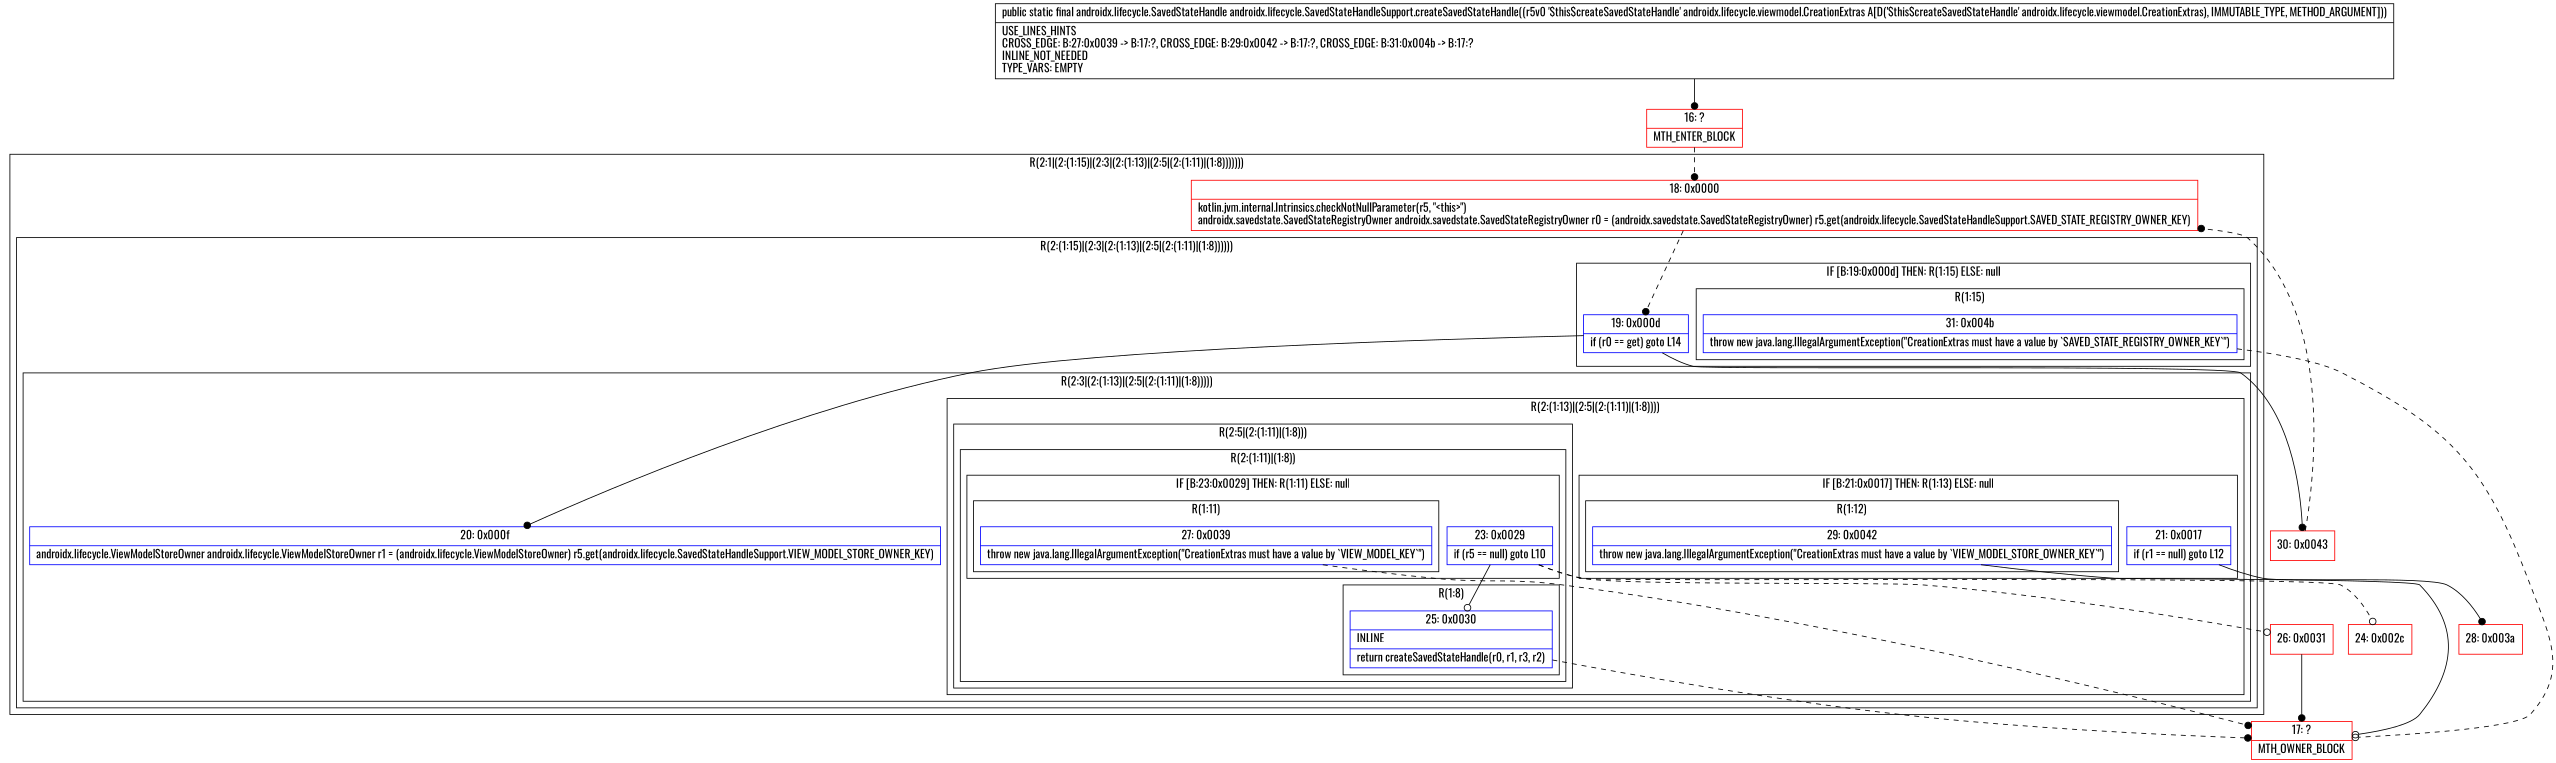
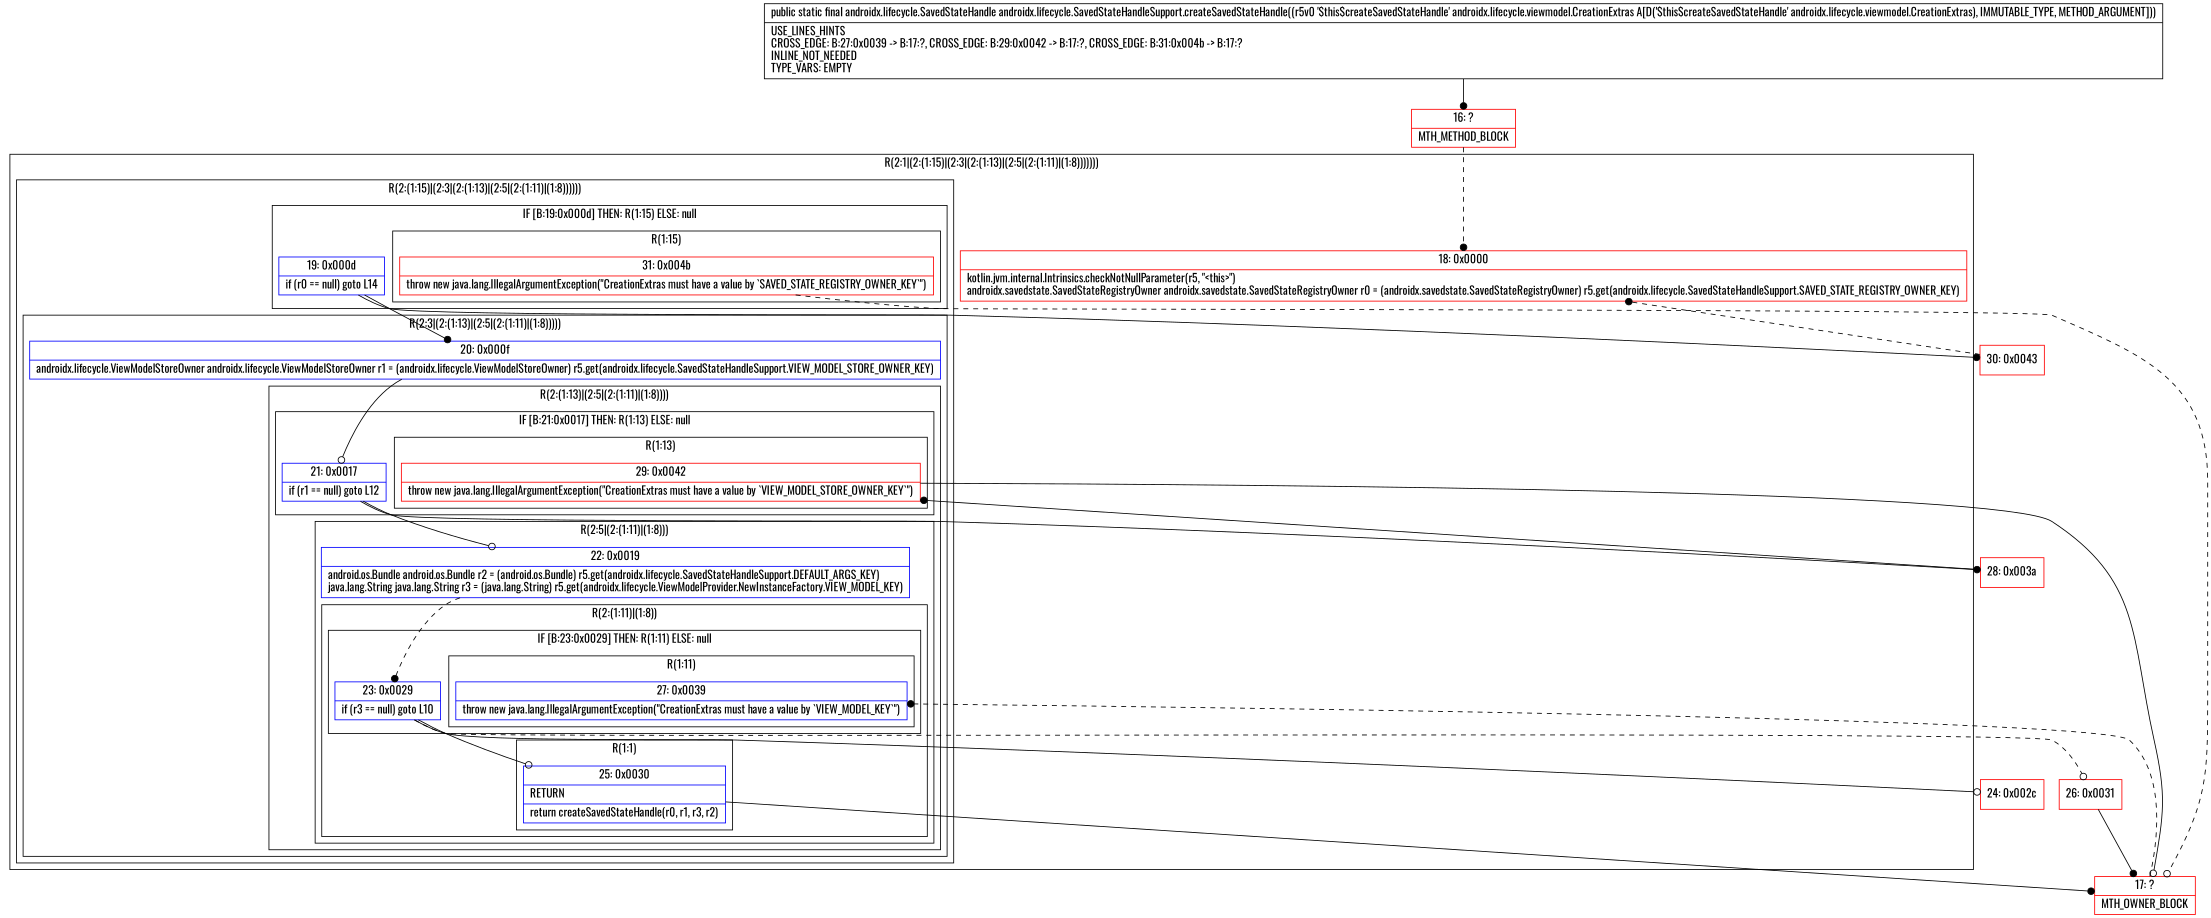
node "16: ?": text "MTH_ENTER_BLOCK" -> "MTH_METHOD_BLOCK"
edge "18: 0x0000" -> "19: 0x000d": removed
node "31: 0x004b": color blue -> red
node "19: 0x000d": text "if (r0 == get) goto L14" -> "if (r0 == null) goto L14"
edge "20: 0x000f" -> "21: 0x0017": added
cluster "R(1:12)": label "R(1:12)" -> "R(1:13)"
edge "28: 0x003a" -> "29: 0x0042": added
node "29: 0x0042": color blue -> red
node "23: 0x0029": text "if (r5 == null) goto L10" -> "if (r3 == null) goto L10"
node "22: 0x0019": added
edge "23: 0x0029" -> "24: 0x002c": style dashed -> solid
cluster "R(1:8)": label "R(1:8)" -> "R(1:1)"
edge "27: 0x0039" -> "17: ?": reversed
node "25: 0x0030": text "INLINE" -> "RETURN"
edge "25: 0x0030" -> "17: ?": style dashed -> solid
